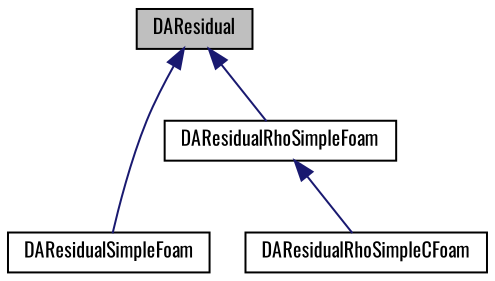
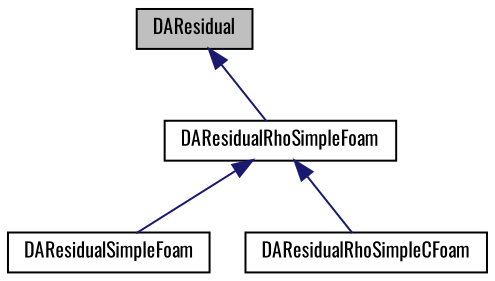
edge "DAResidualSimpleFoam" -> "DAResidual": now "DAResidualSimpleFoam" -> "DAResidualRhoSimpleFoam"
